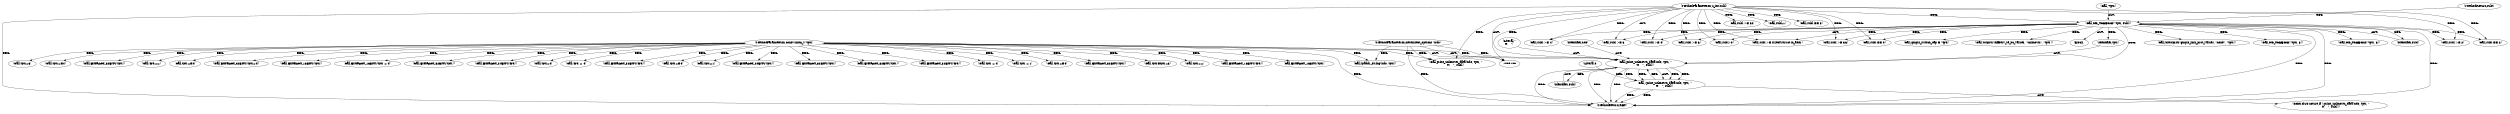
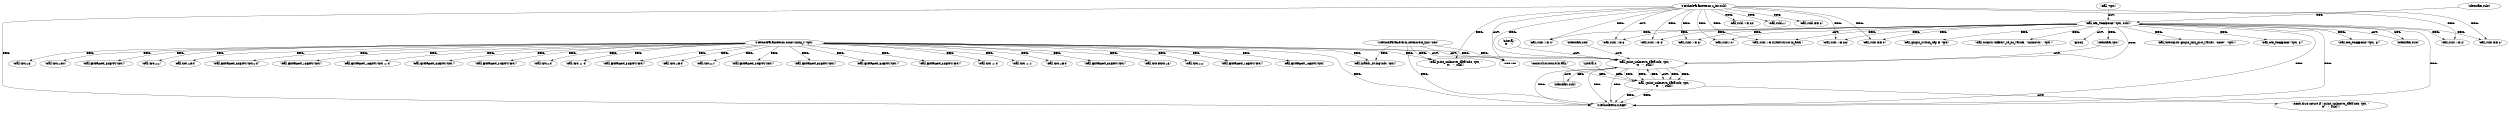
node "(MethodReturn,subt)": label "(MethodReturn,subt)" -> "(Identifier,subt)"
edge "(MethodParameterIn,u_int subl)" -> "(Call,ND_TCHECK2(*tptr, subl))": removed, label "DDG:"
node "(MethodParameterIn,netdissect_options *ndo)": label "(MethodParameterIn,netdissect_options *ndo)" -> "(MethodParameterIn,netdissect_link *ndo)"
node "(ControlStructure,break;)": added
